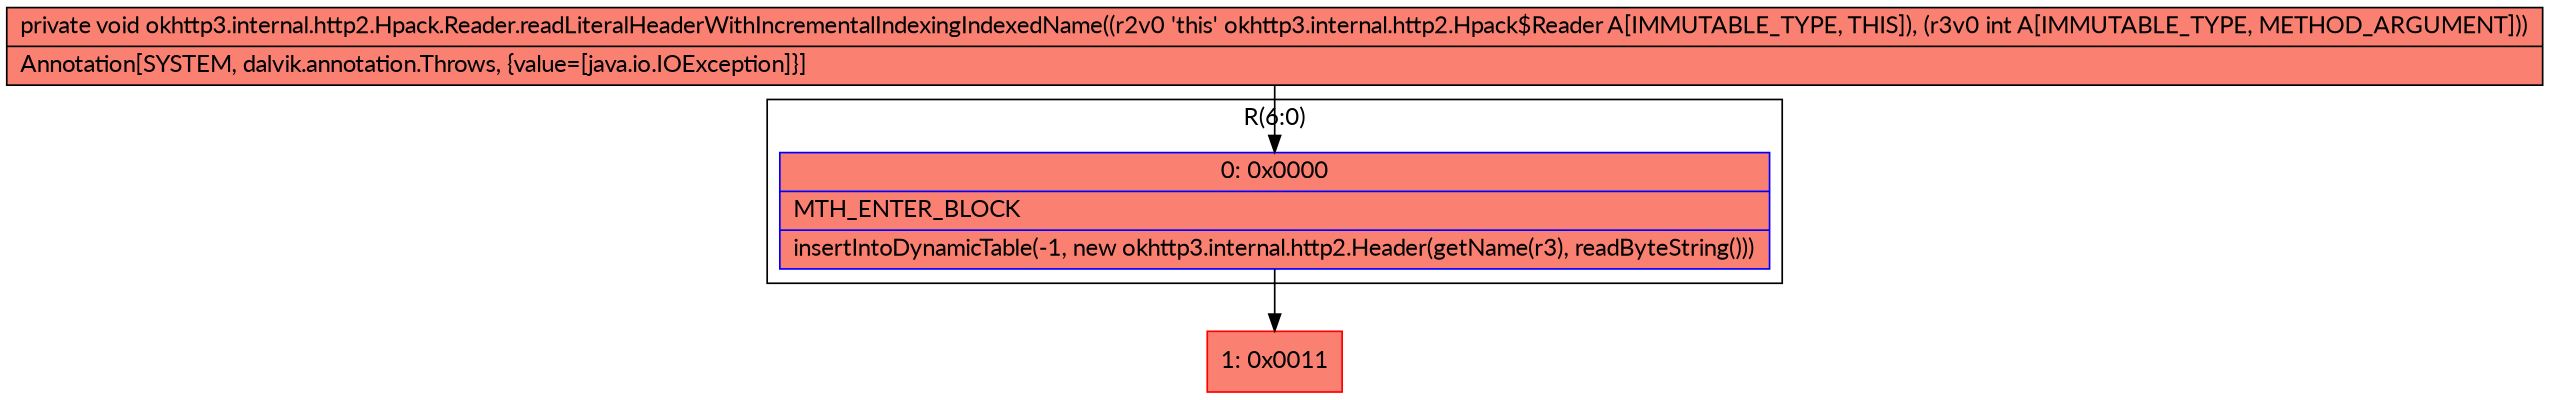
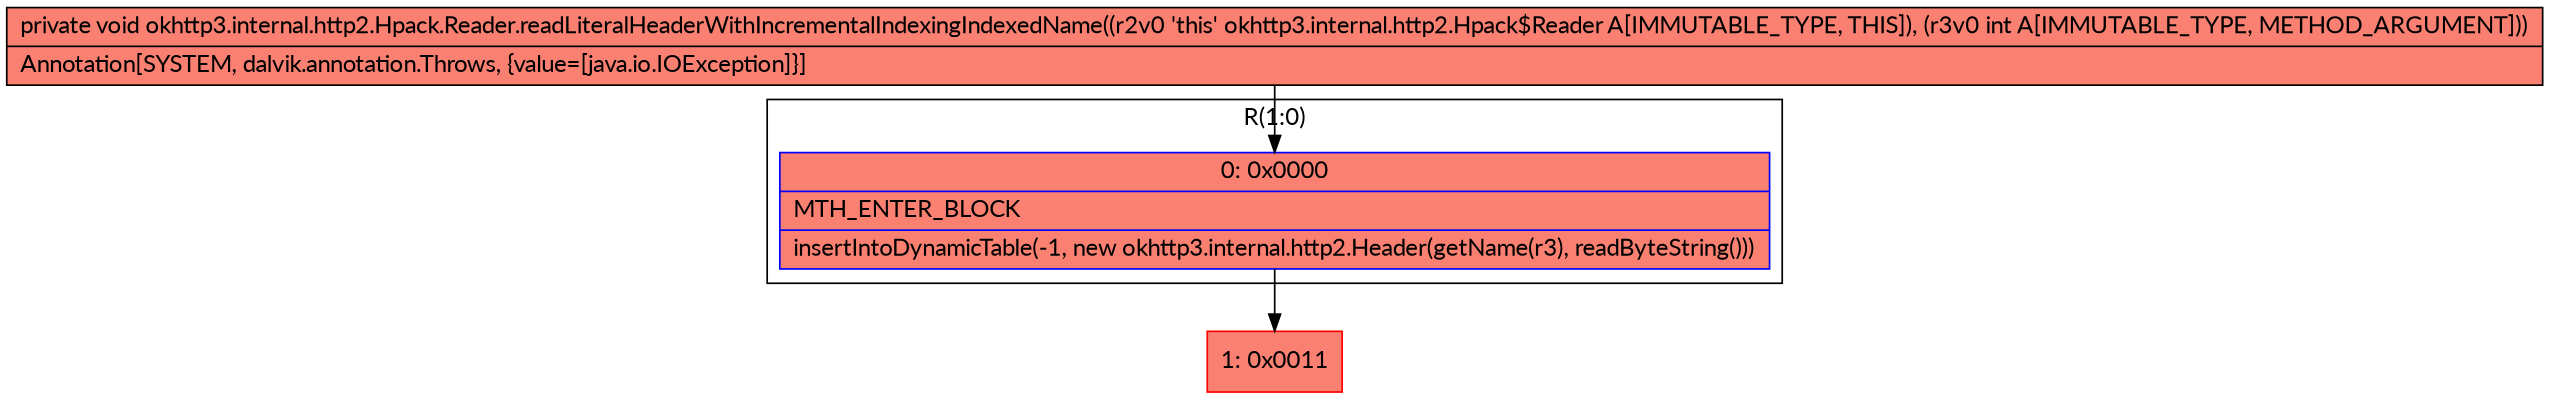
cluster "R(6:0)": label "R(6:0)" -> "R(1:0)"
